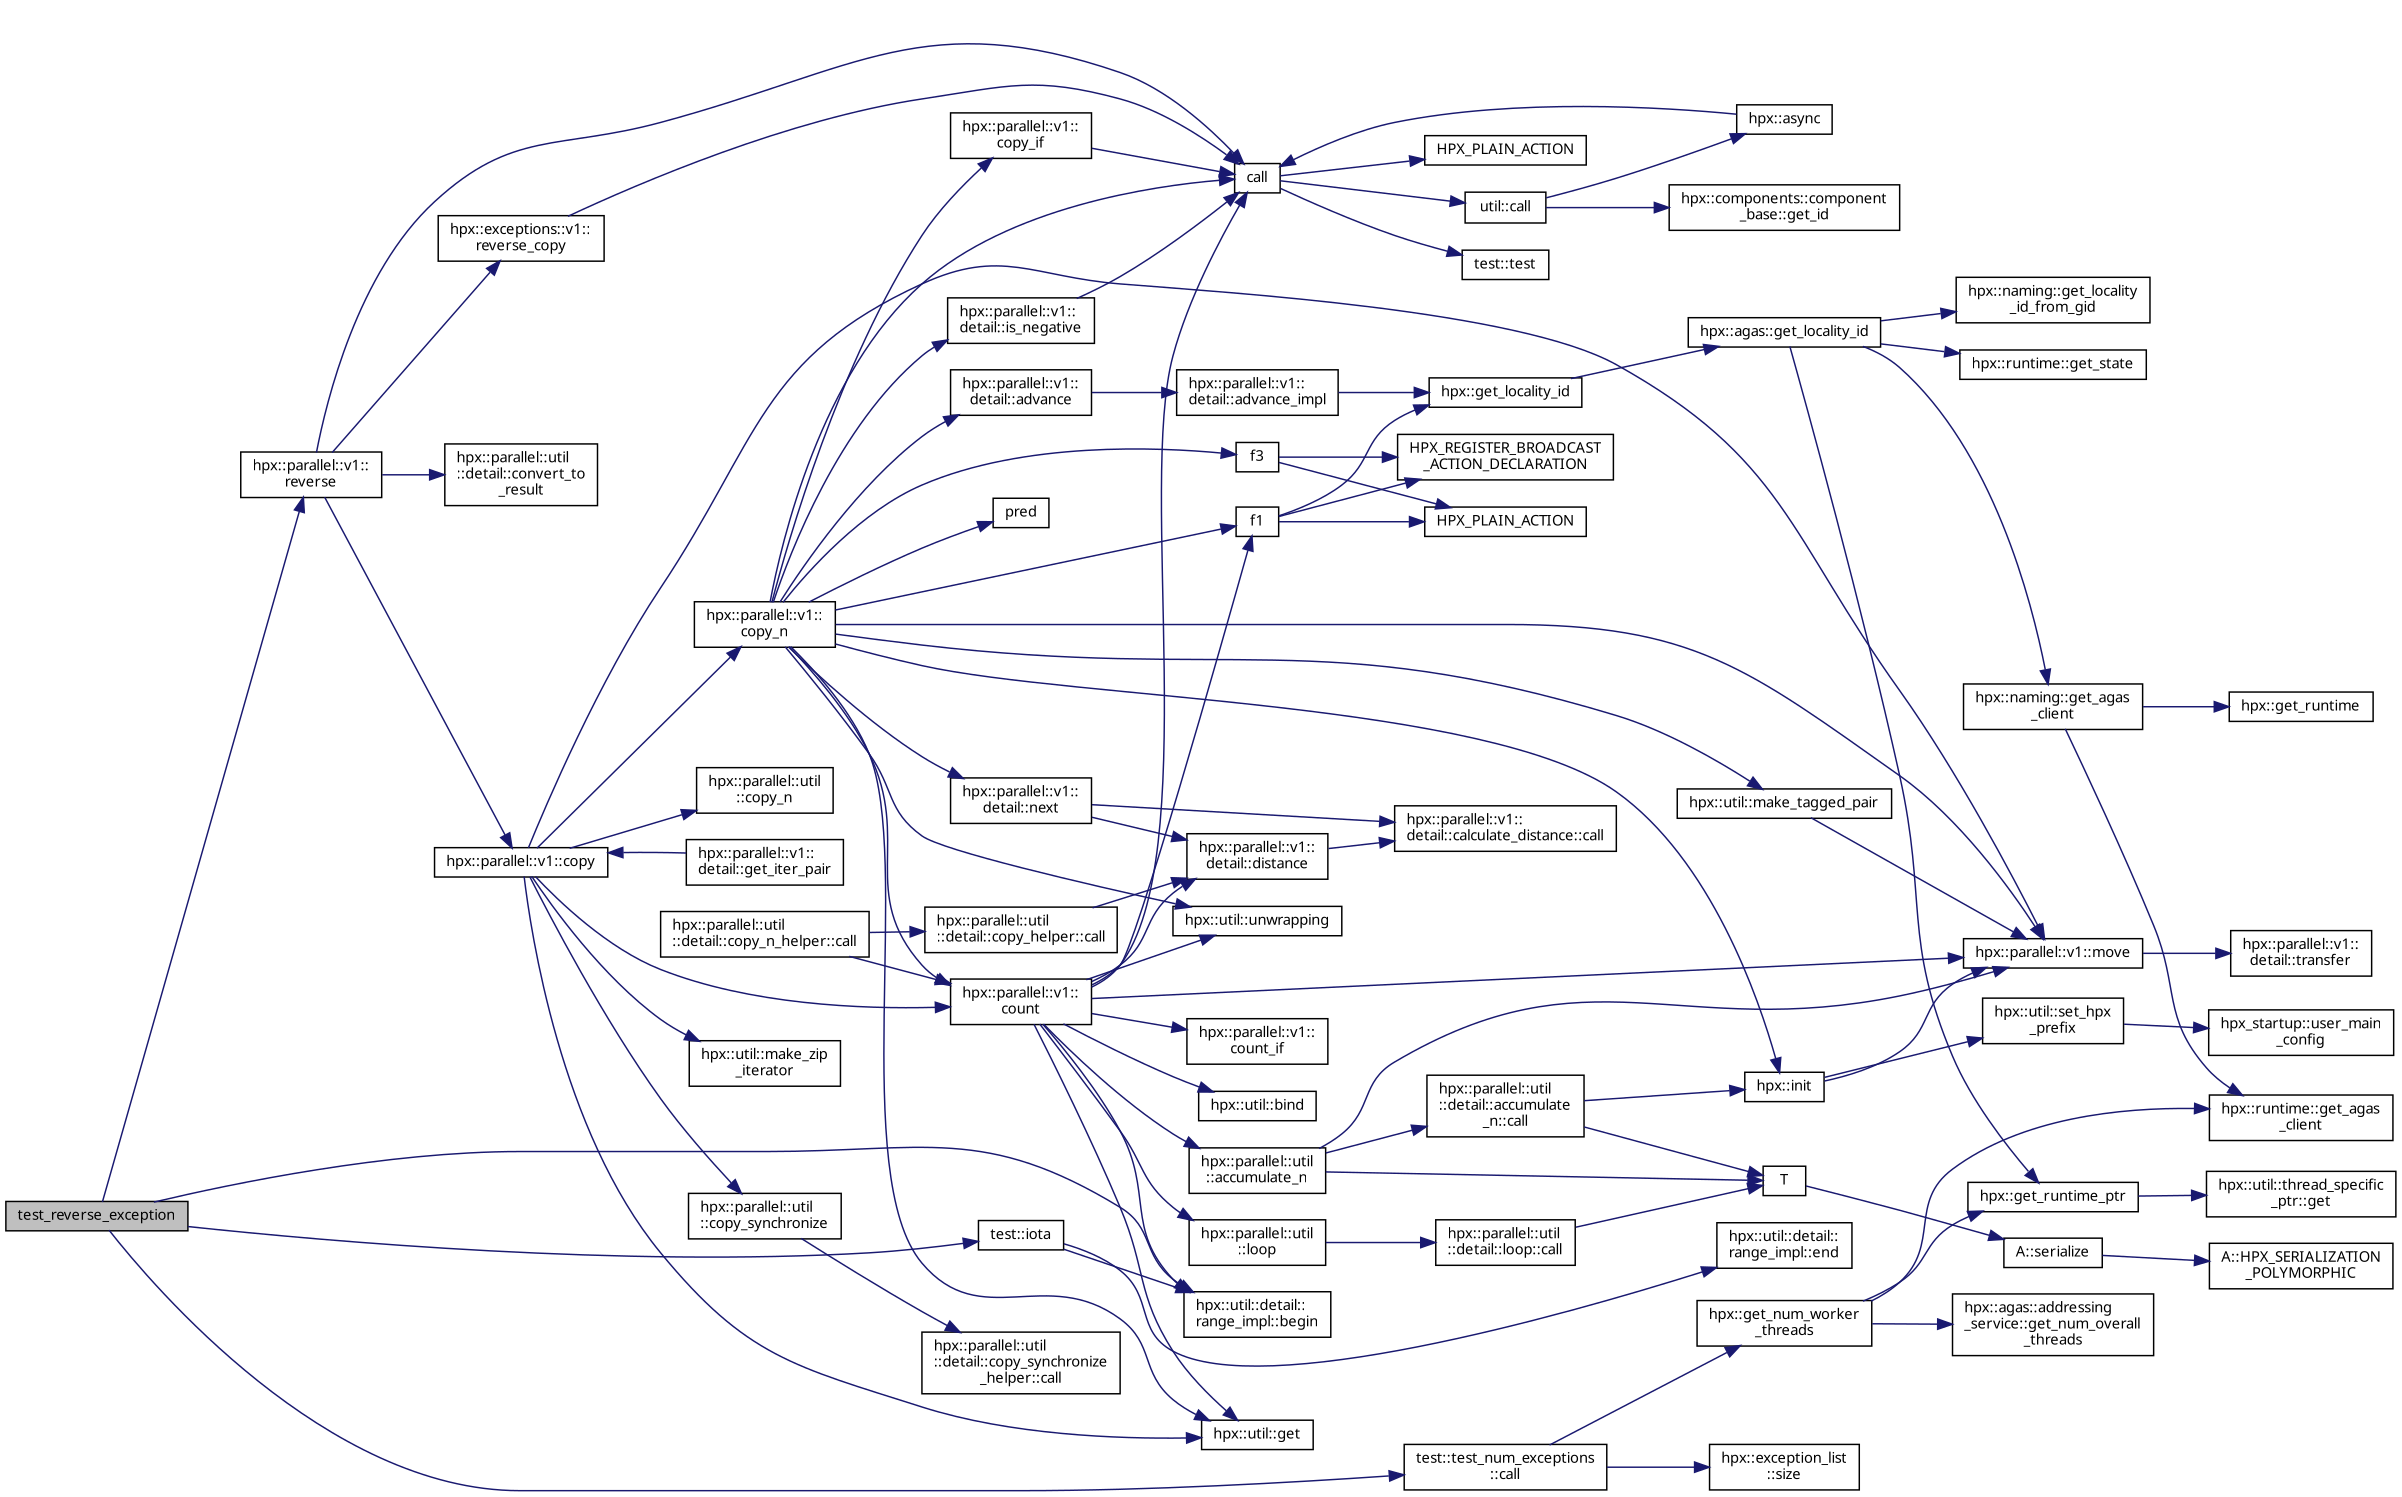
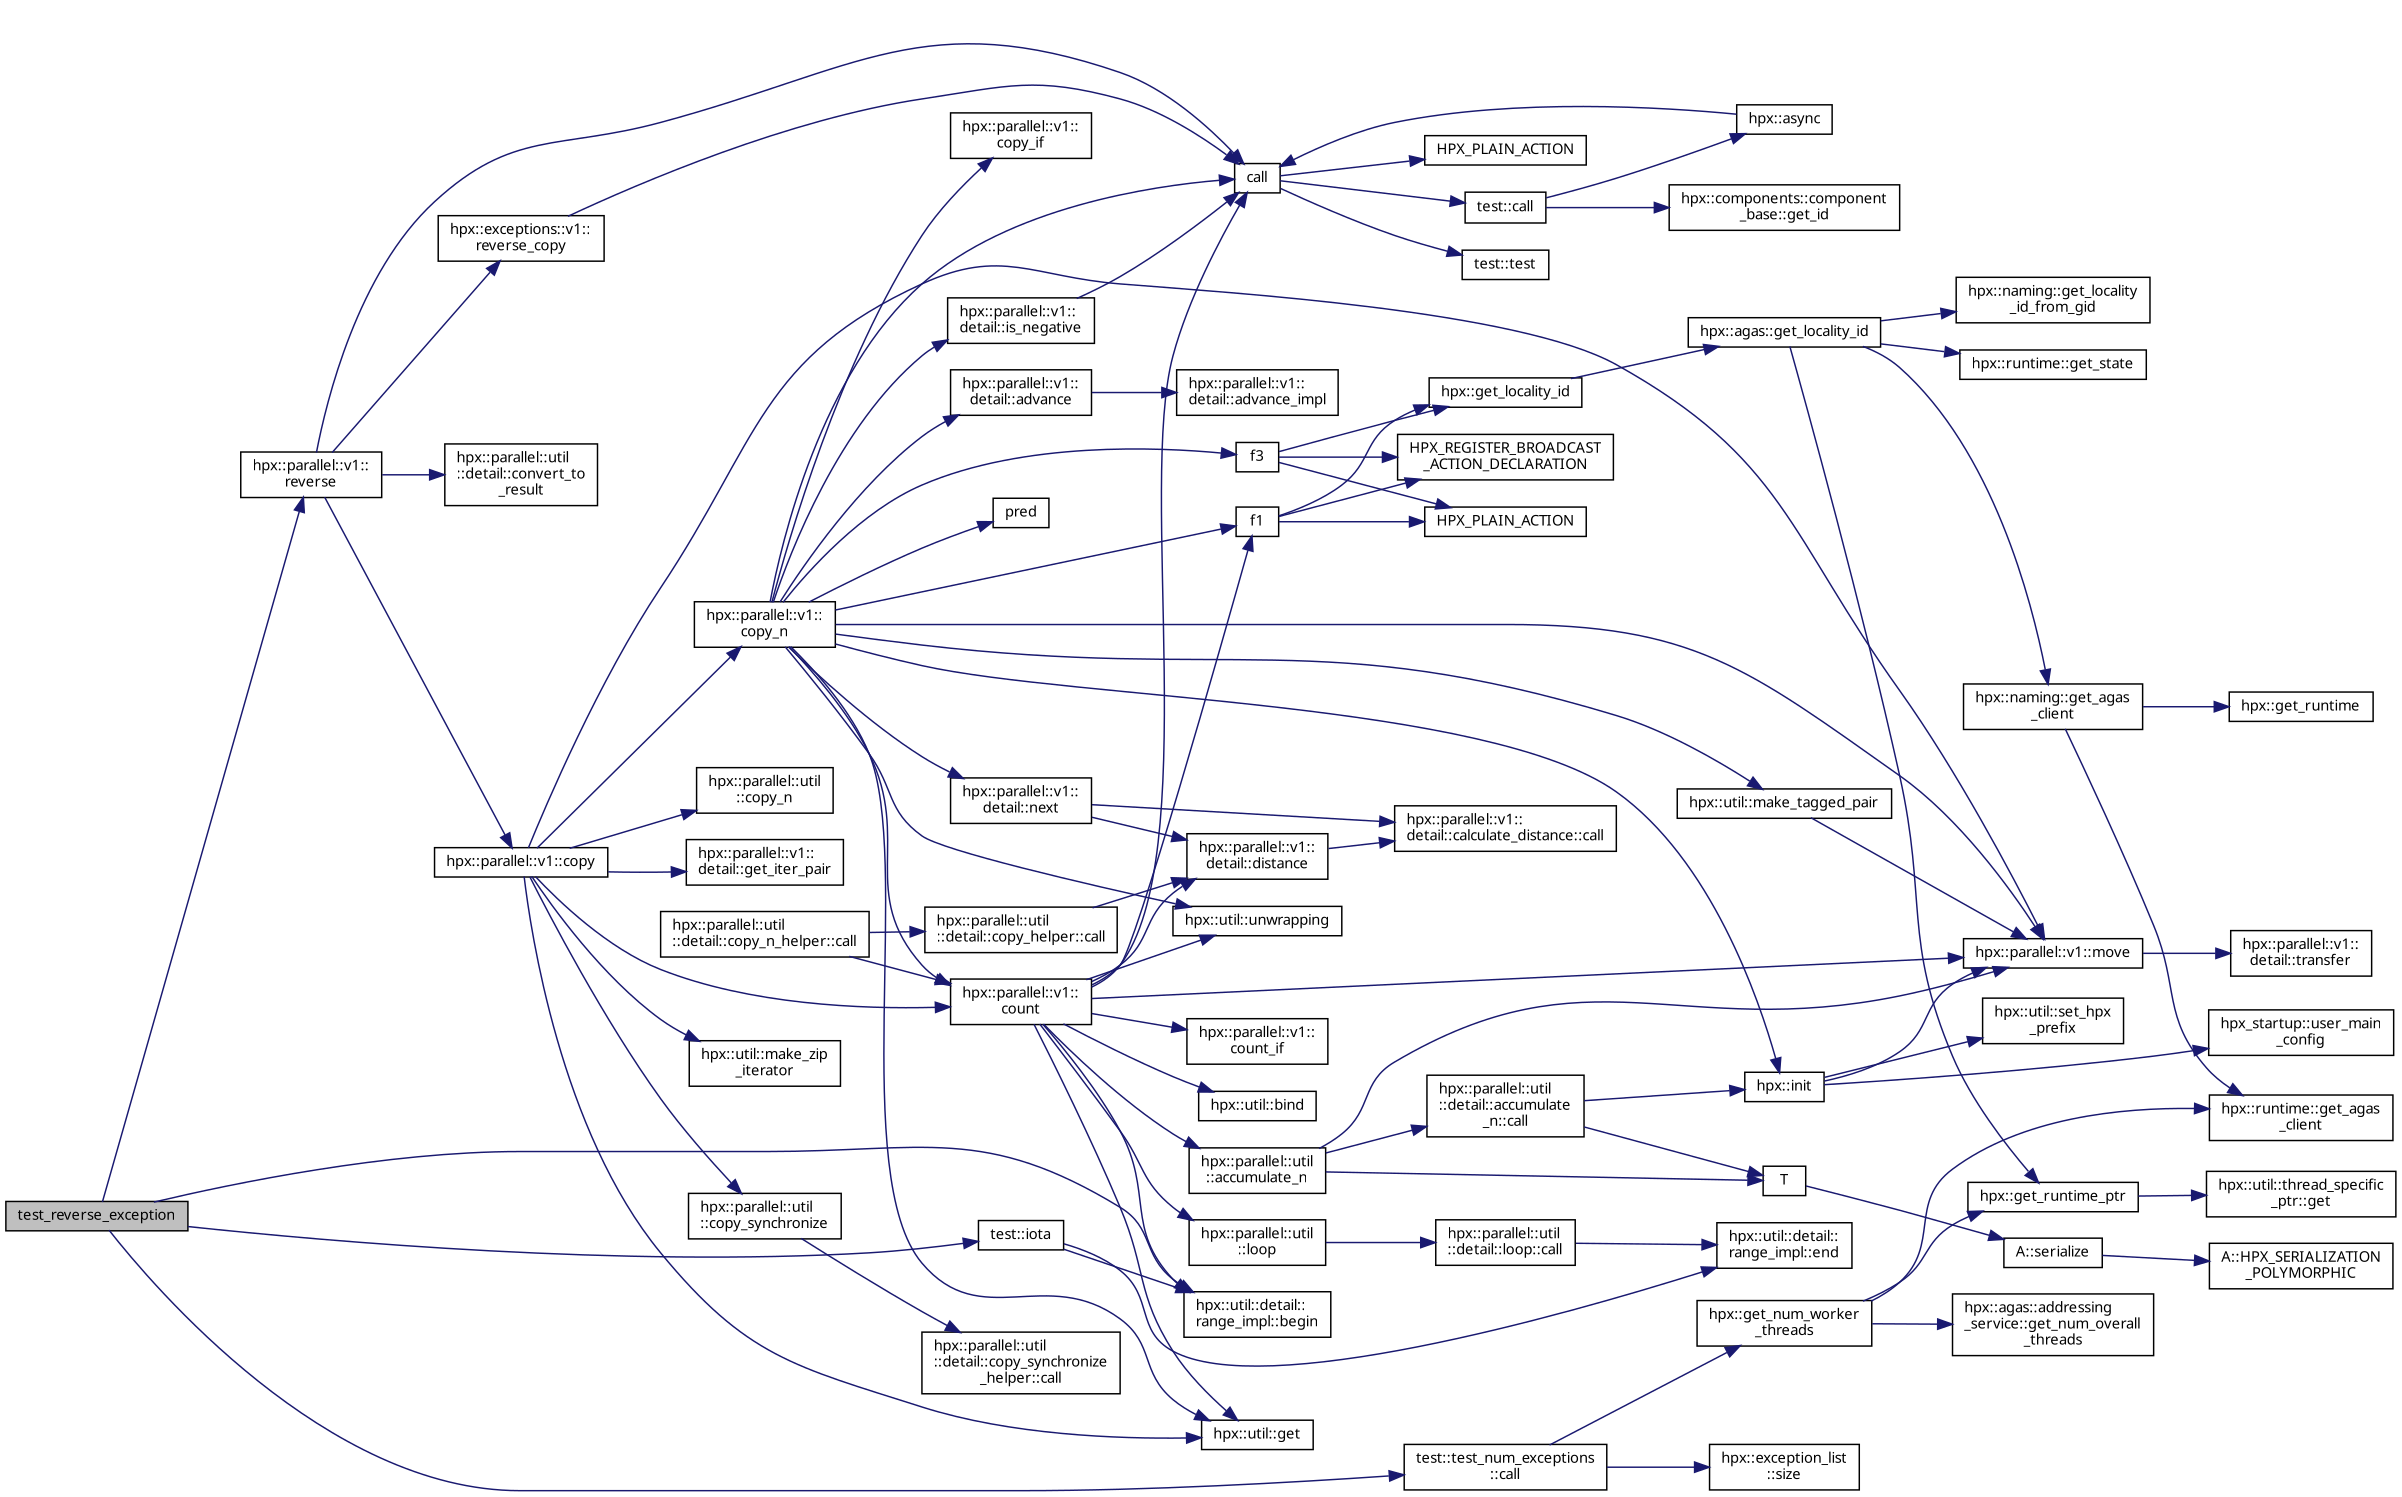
edge "hpx::parallel::v1:: copy_if" -> "call": removed
node "util::call": label "util::call" -> "test::call"
edge "hpx::parallel::v1:: detail::advance_impl" -> "hpx::get_locality_id": now "f3" -> "hpx::get_locality_id"
edge "hpx::parallel::v1:: detail::get_iter_pair" -> "hpx::parallel::v1::copy": reversed
edge "hpx::util::set_hpx _prefix" -> "hpx_startup::user_main _config": now "hpx::init" -> "hpx_startup::user_main _config"
edge "hpx::parallel::util ::detail::loop::call" -> "T": now "hpx::parallel::util ::detail::loop::call" -> "hpx::util::detail:: range_impl::end"
